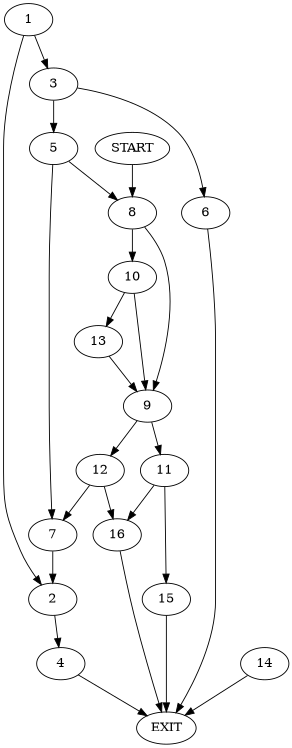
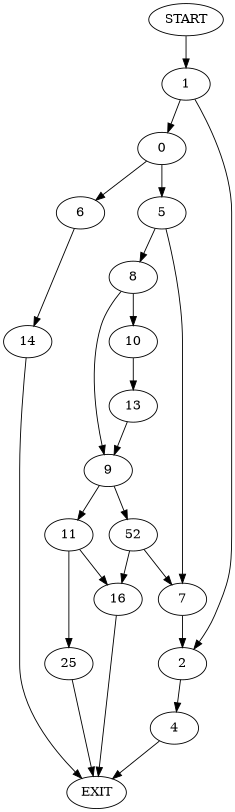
node "3": label "3" -> "0"
edge "START" -> "8": now "START" -> "1"
edge "10" -> "9": removed
node "12": label "12" -> "52"
edge "6" -> "EXIT": now "6" -> "14"
node "15": label "15" -> "25"
